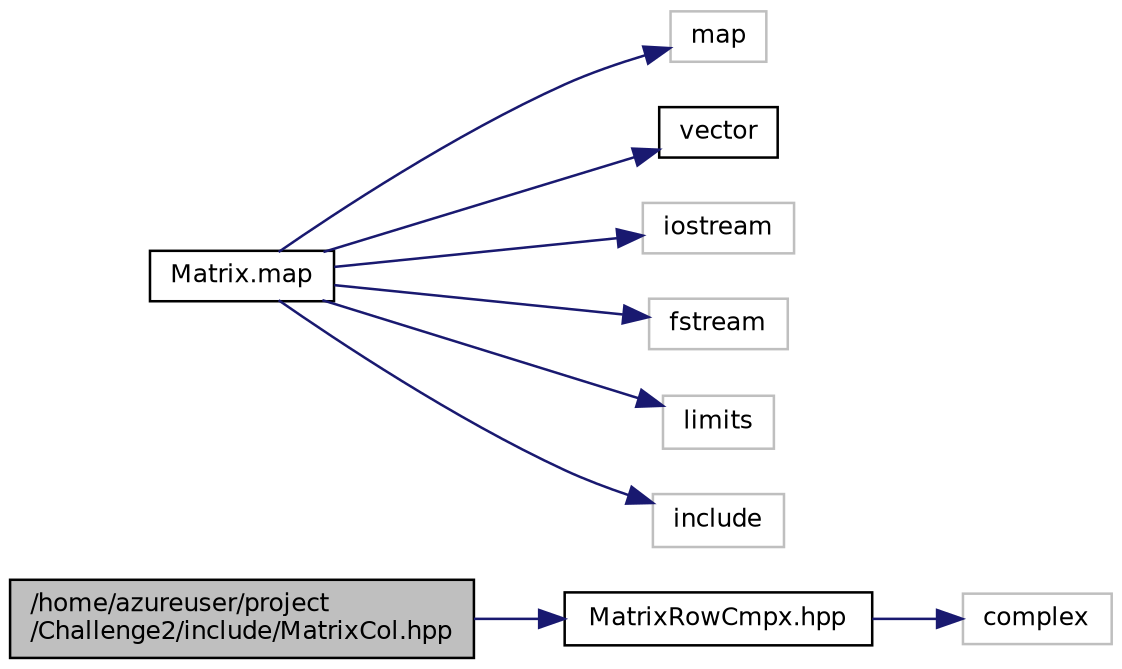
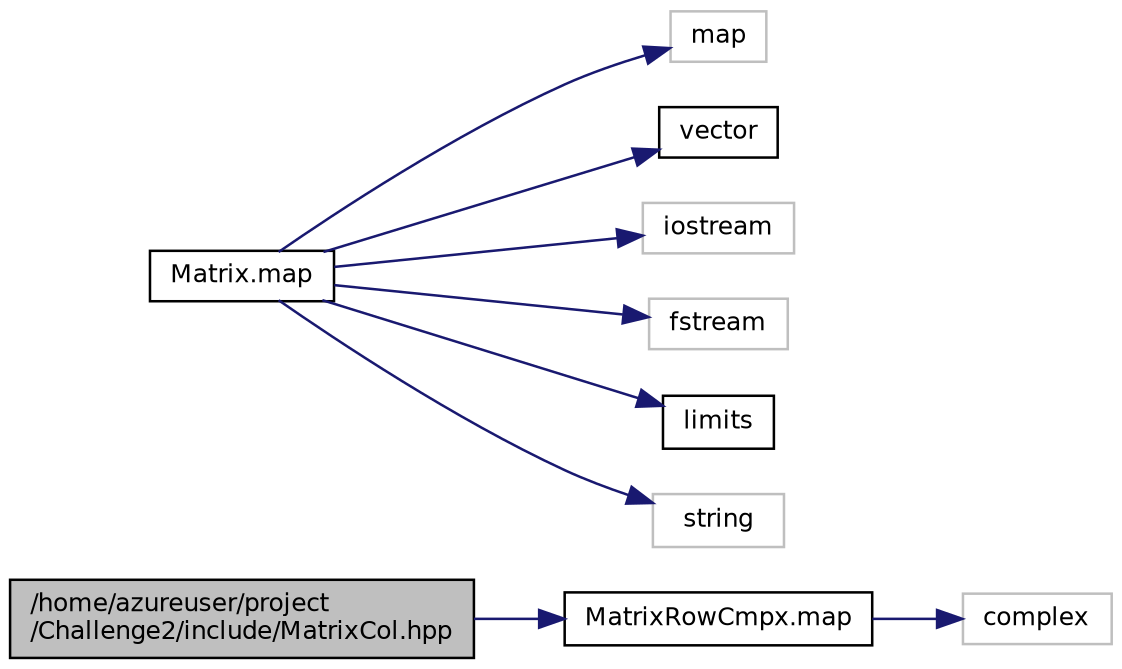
node "limits": color grey75 -> black
node "include": label "include" -> "string"
node "MatrixRowCmpx.hpp": label "MatrixRowCmpx.hpp" -> "MatrixRowCmpx.map"
